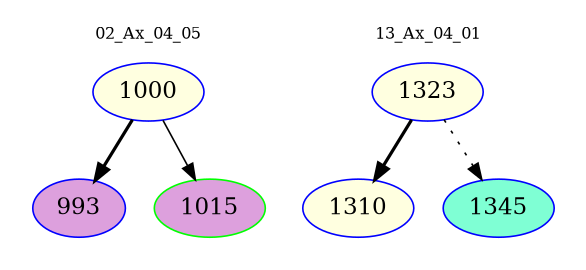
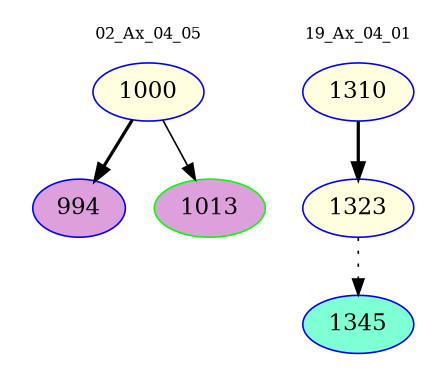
cluster "13_Ax_04_01": label "13_Ax_04_01" -> "19_Ax_04_01"
edge "1323" -> "1310": reversed
node "993": label "993" -> "994"
node "1015": label "1015" -> "1013"
